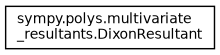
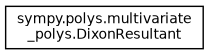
node "sympy.polys.multivariate _resultants.DixonResultant": label "sympy.polys.multivariate _resultants.DixonResultant" -> "sympy.polys.multivariate _polys.DixonResultant"
